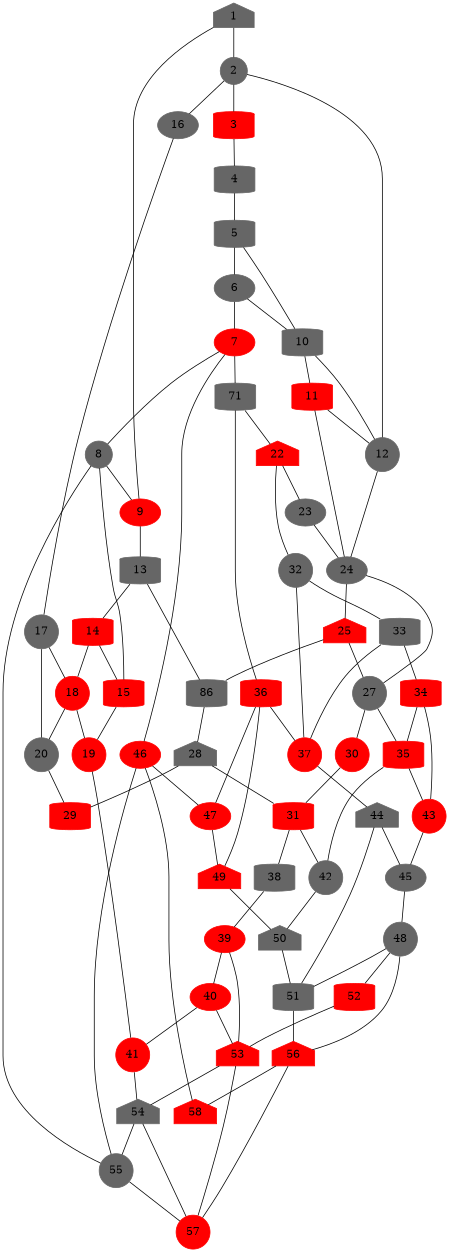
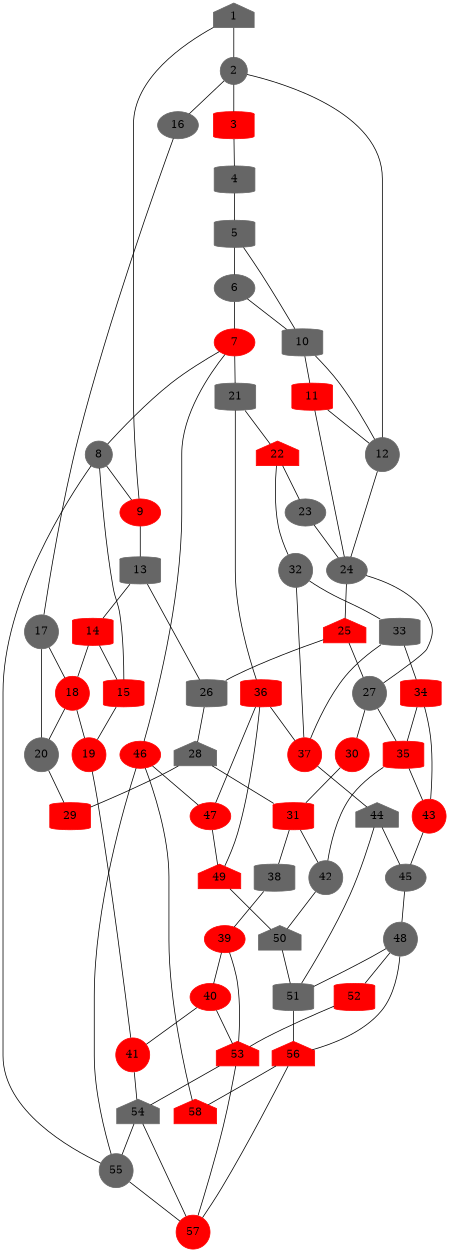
node "71": label "71" -> "21"
node "86": label "86" -> "26"
